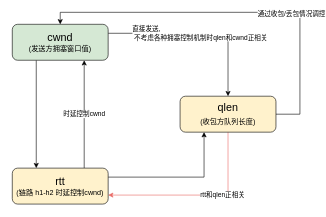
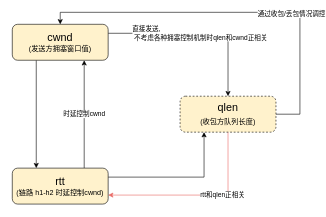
node "cwnd (发送方拥塞窗口值)": fillcolor #d5e8d4 -> #fff2cc
node "qlen (收包方队列长度)": style solid -> dashed
